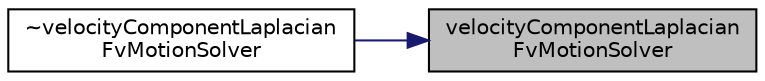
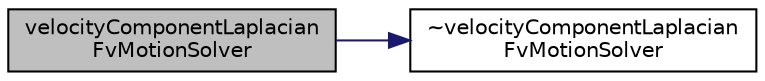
edge "~velocityComponentLaplacian FvMotionSolver" -> "velocityComponentLaplacian FvMotionSolver": reversed
